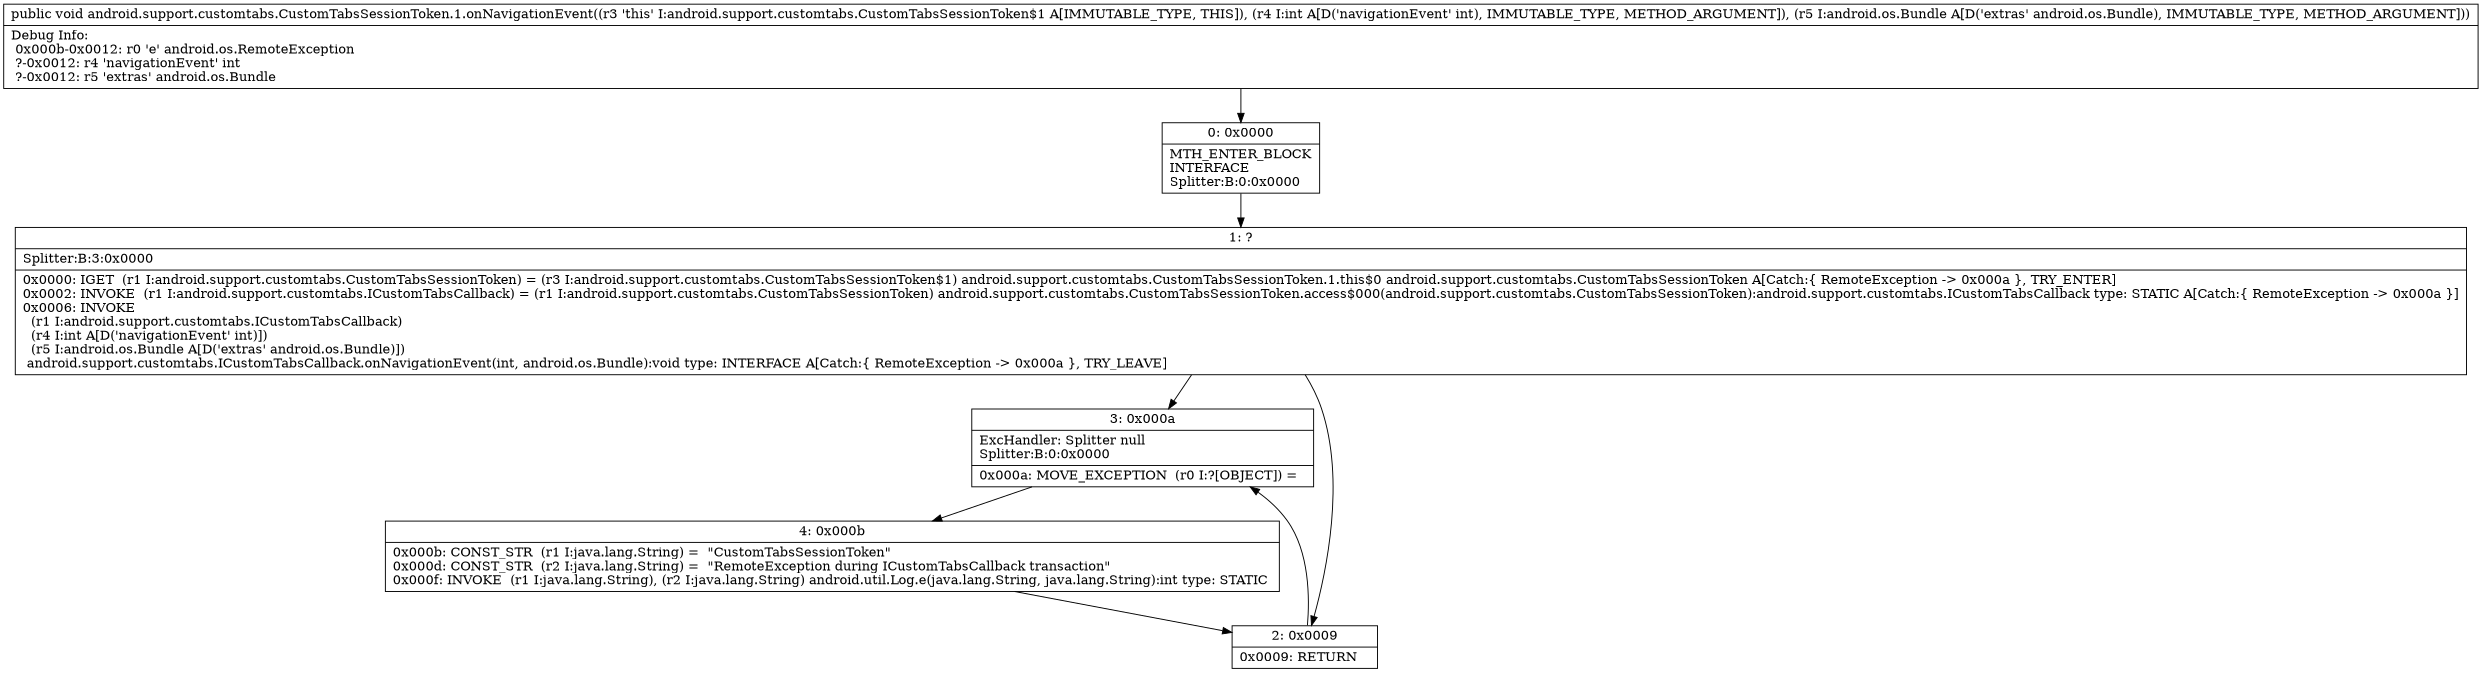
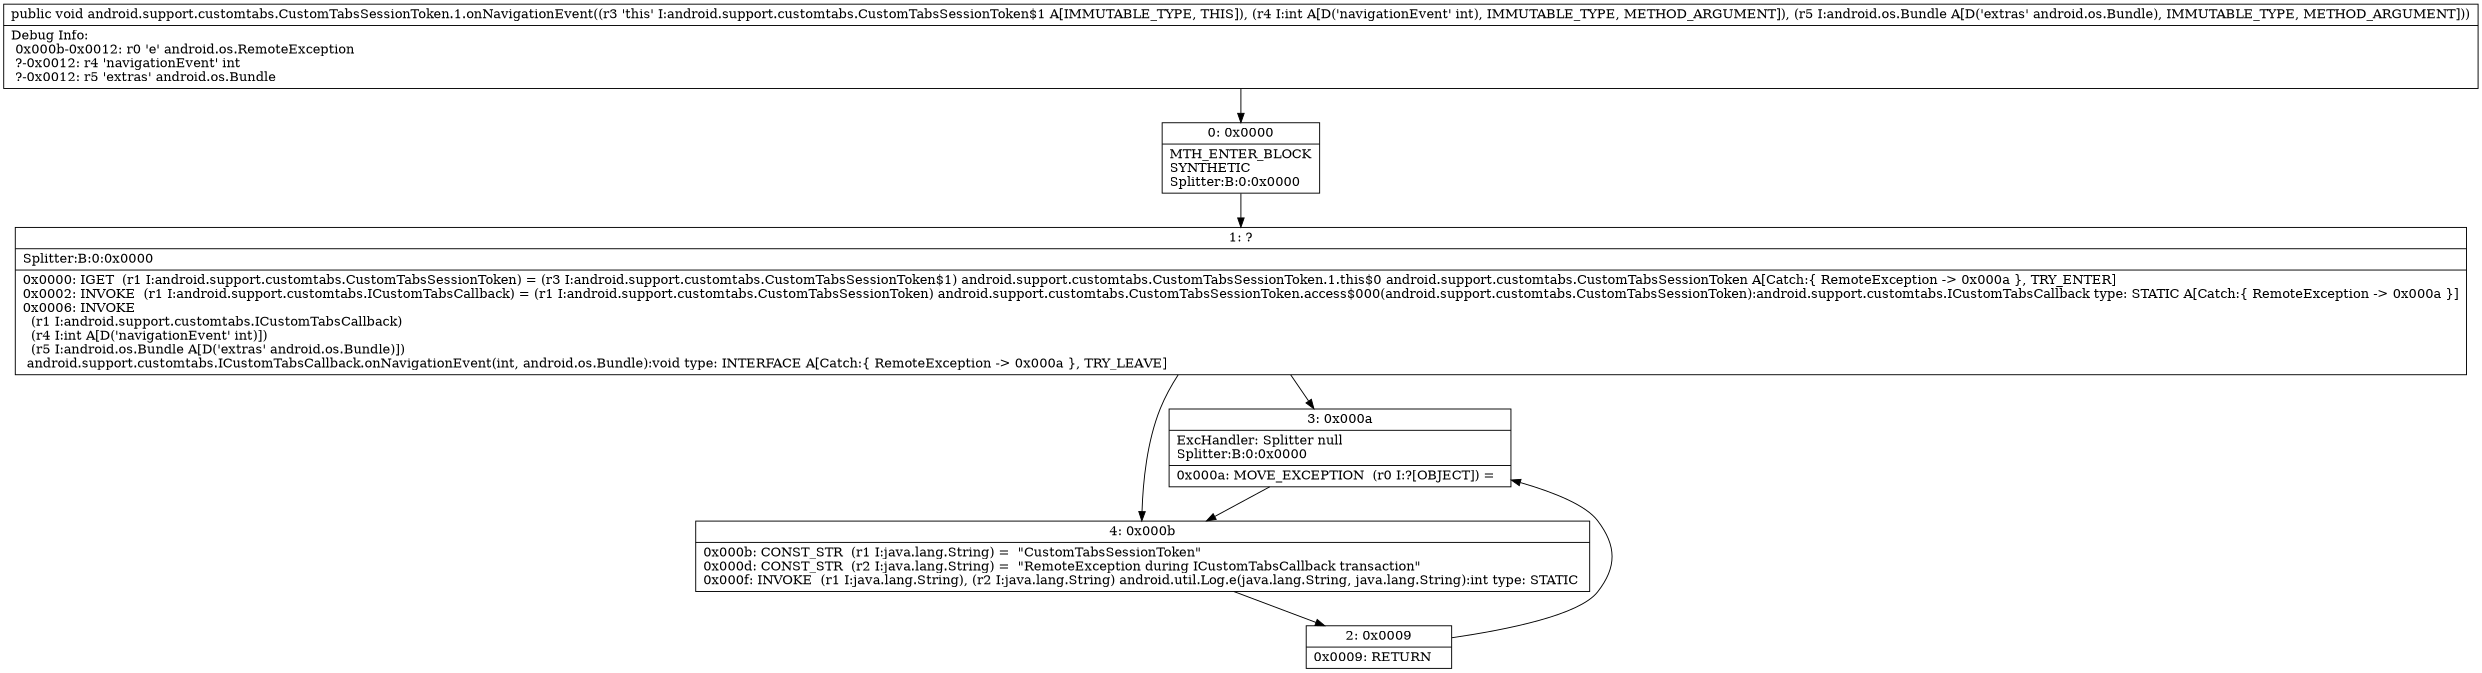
node "0: 0x0000": text "INTERFACE" -> "SYNTHETIC"
node "1: ?": text "Splitter:B:3:0x0000" -> "Splitter:B:0:0x0000"
edge "1: ?" -> "2: 0x0009": now "1: ?" -> "4: 0x000b"
